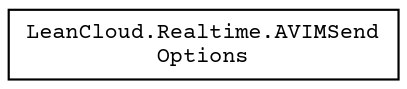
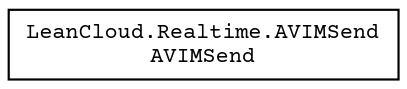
node "LeanCloud.Realtime.AVIMSend Options": label "LeanCloud.Realtime.AVIMSend Options" -> "LeanCloud.Realtime.AVIMSend AVIMSend"
